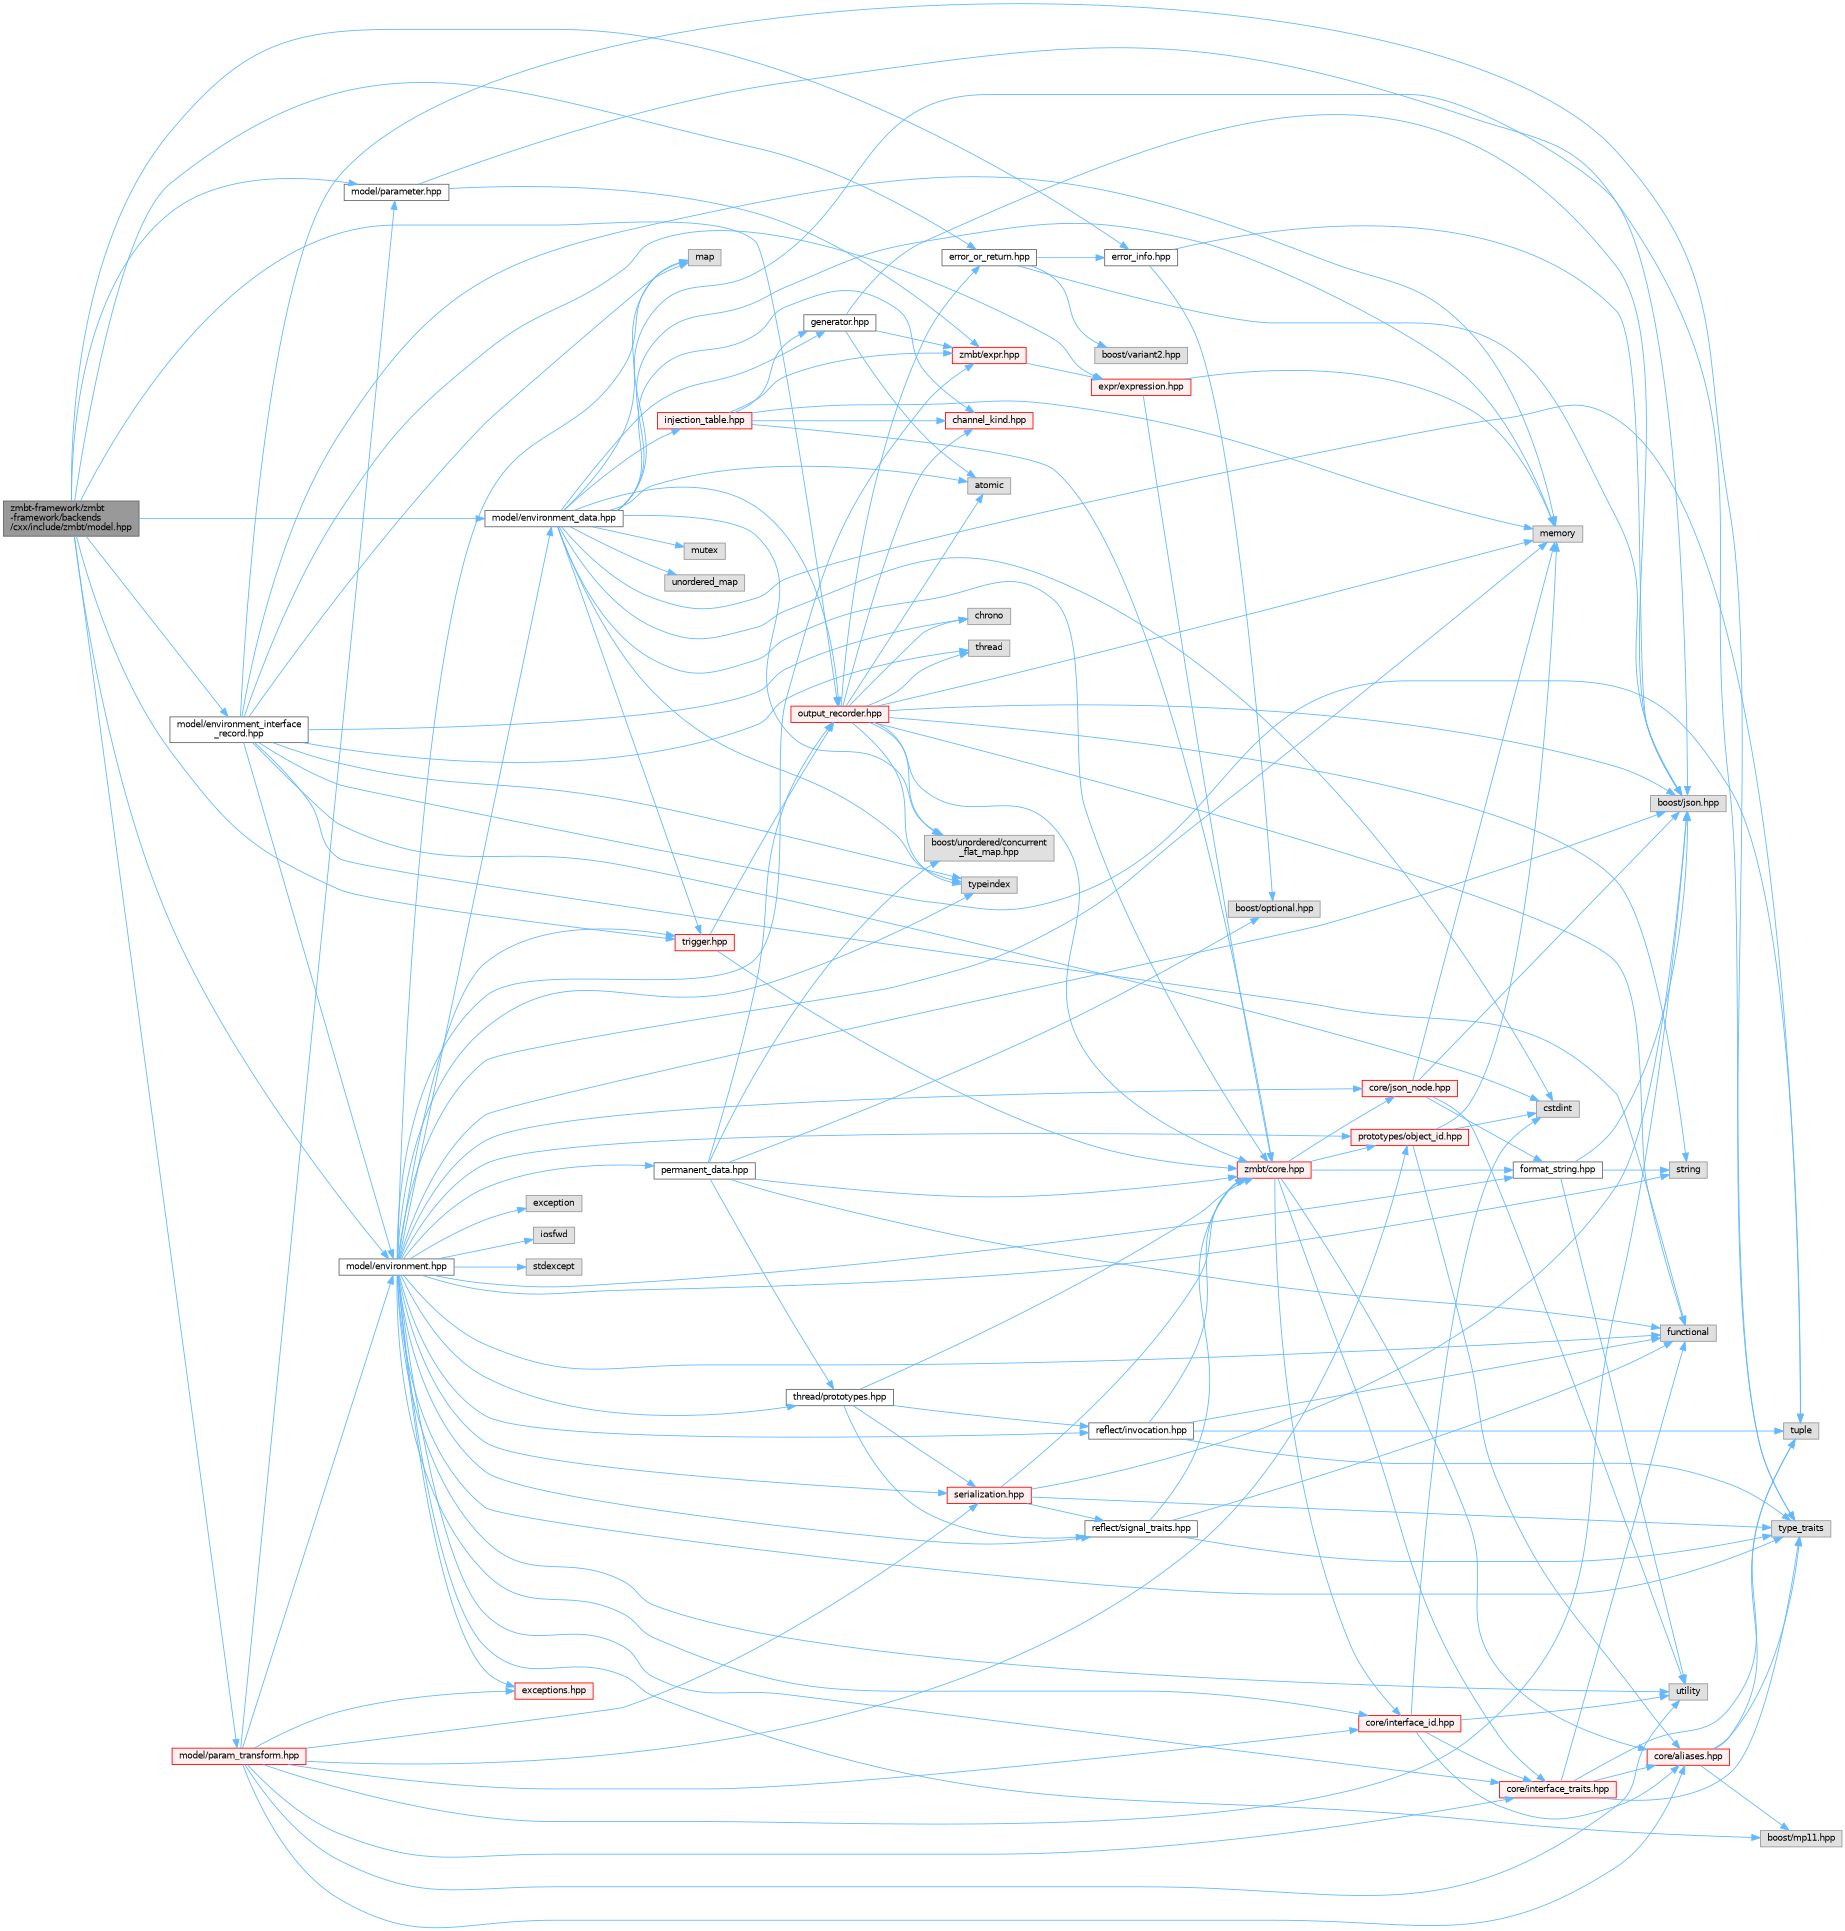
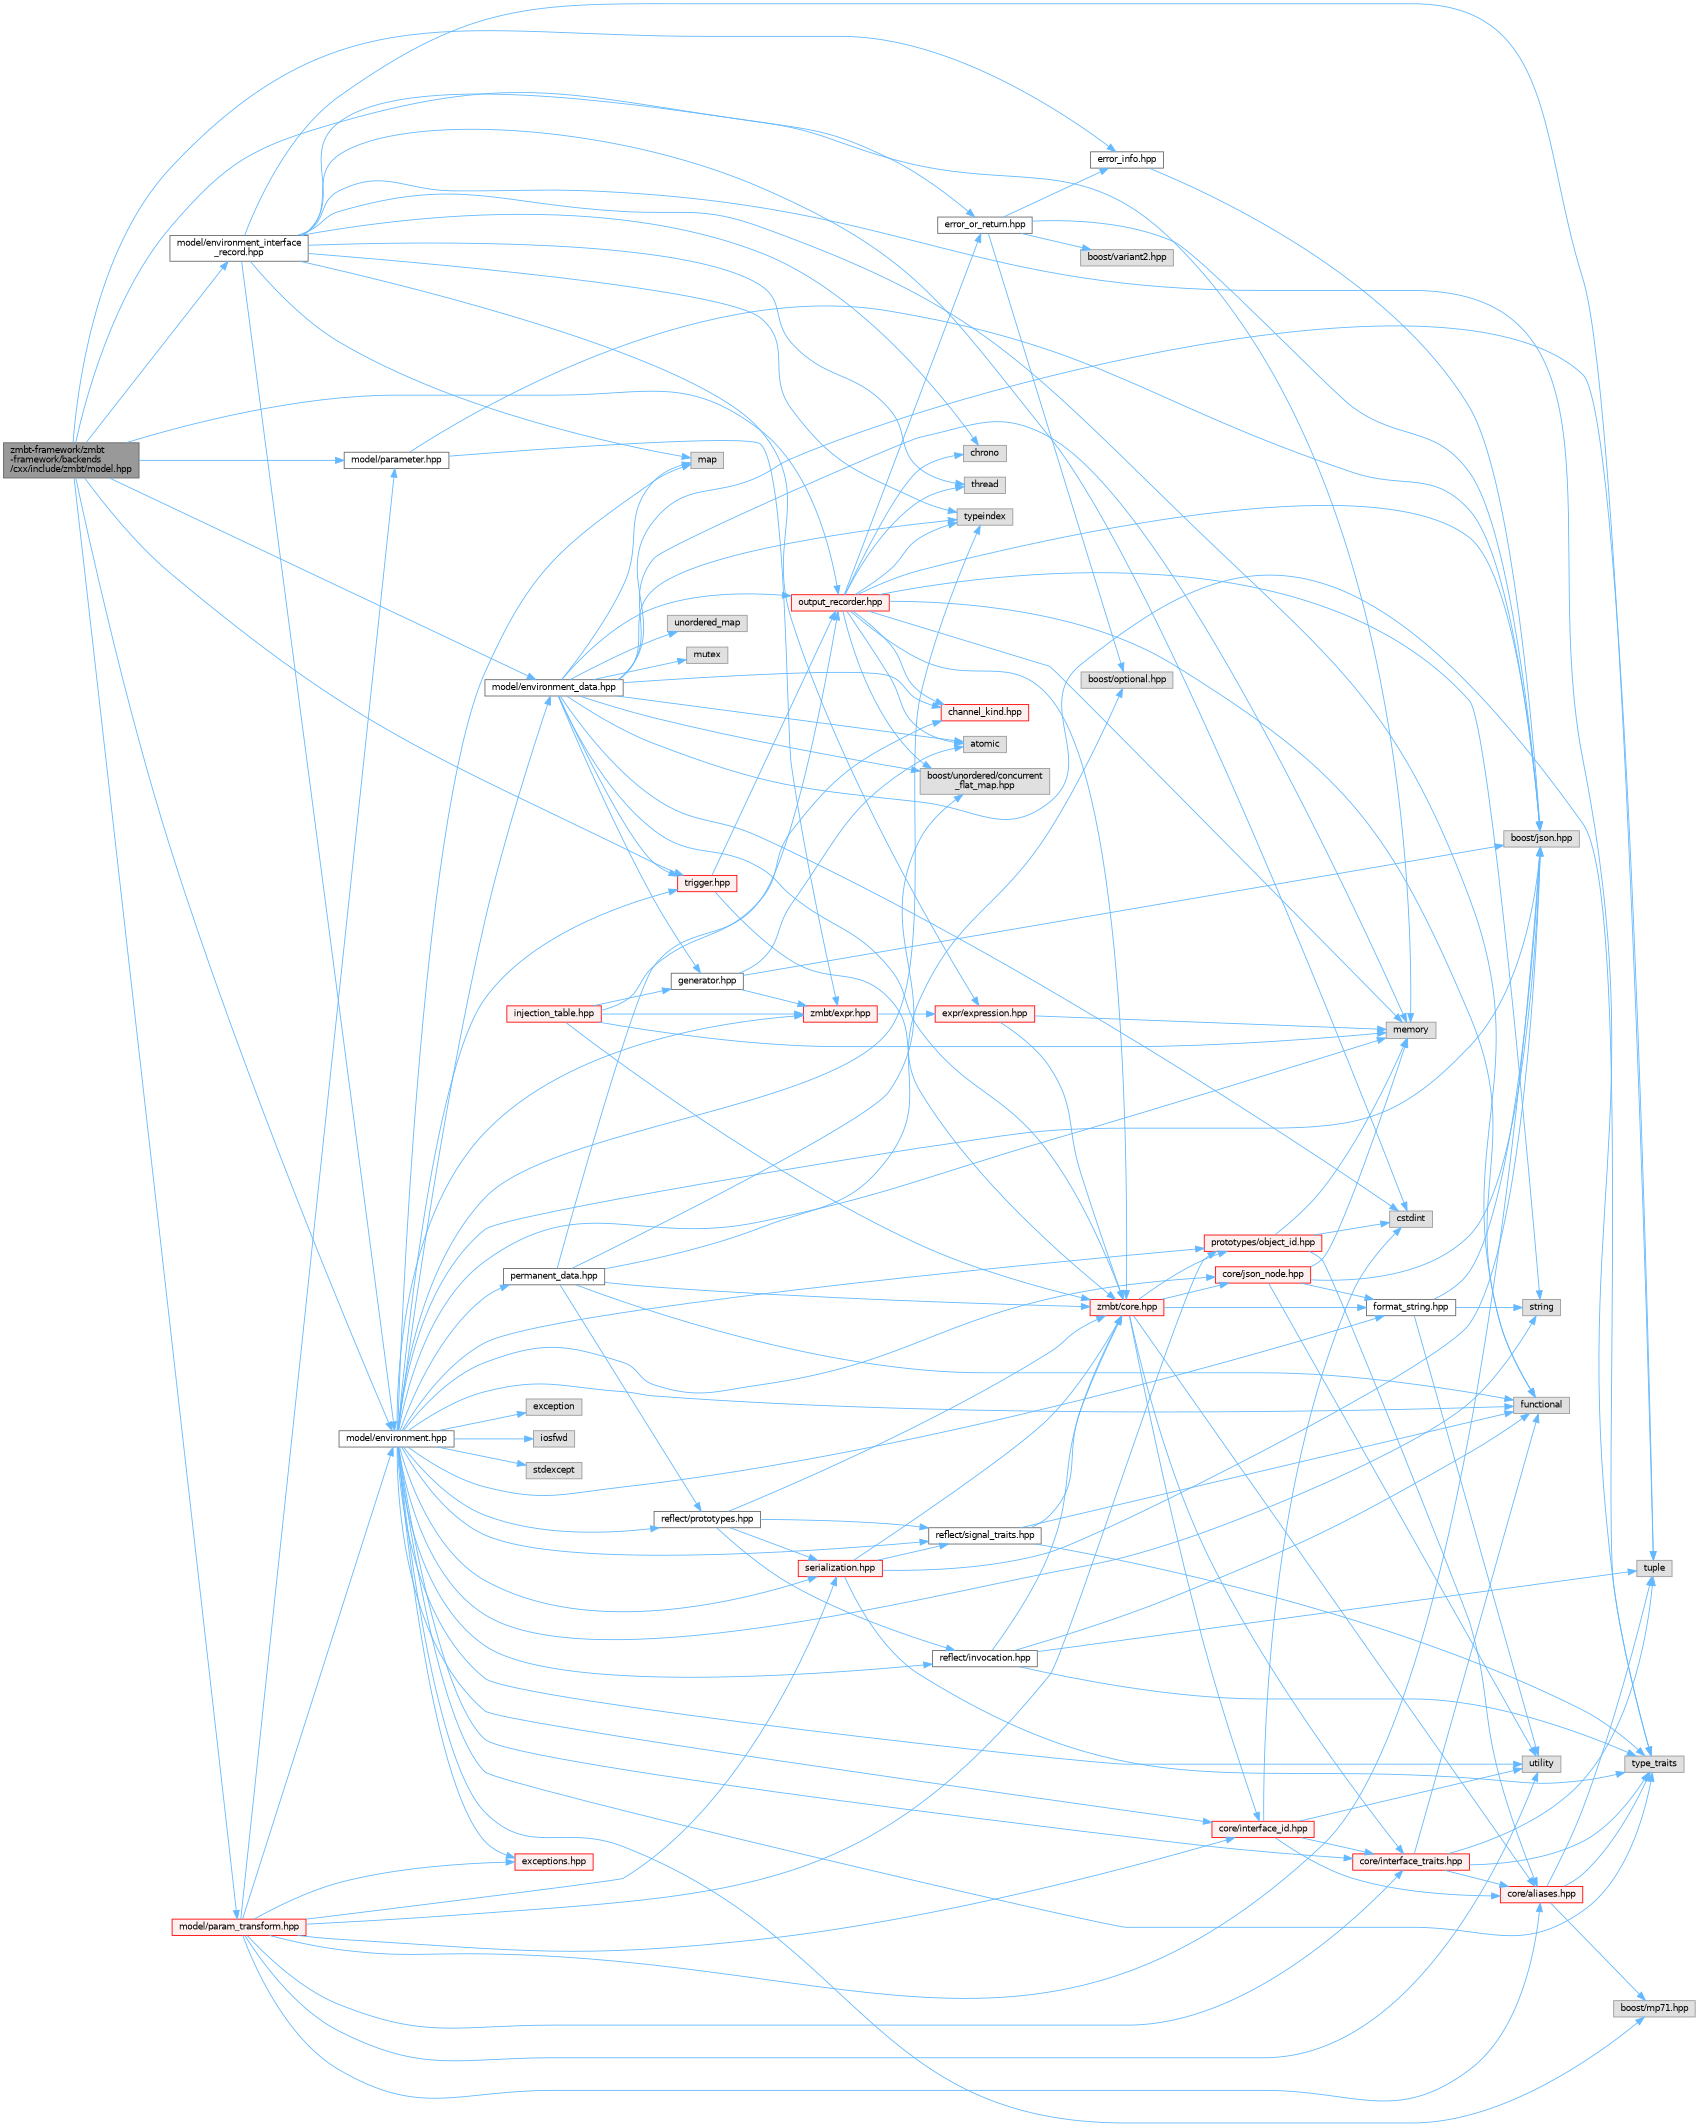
edge "model/environment_data.hpp" -> "injection_table.hpp": removed
edge "error_info.hpp" -> "boost/optional.hpp": now "error_or_return.hpp" -> "boost/optional.hpp"
node "thread/prototypes.hpp": label "thread/prototypes.hpp" -> "reflect/prototypes.hpp"
node "boost/mp11.hpp": label "boost/mp11.hpp" -> "boost/mp71.hpp"
